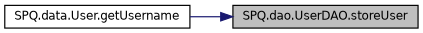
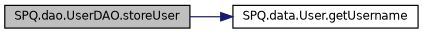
edge "SPQ.data.User.getUsername" -> "SPQ.dao.UserDAO.storeUser": reversed
